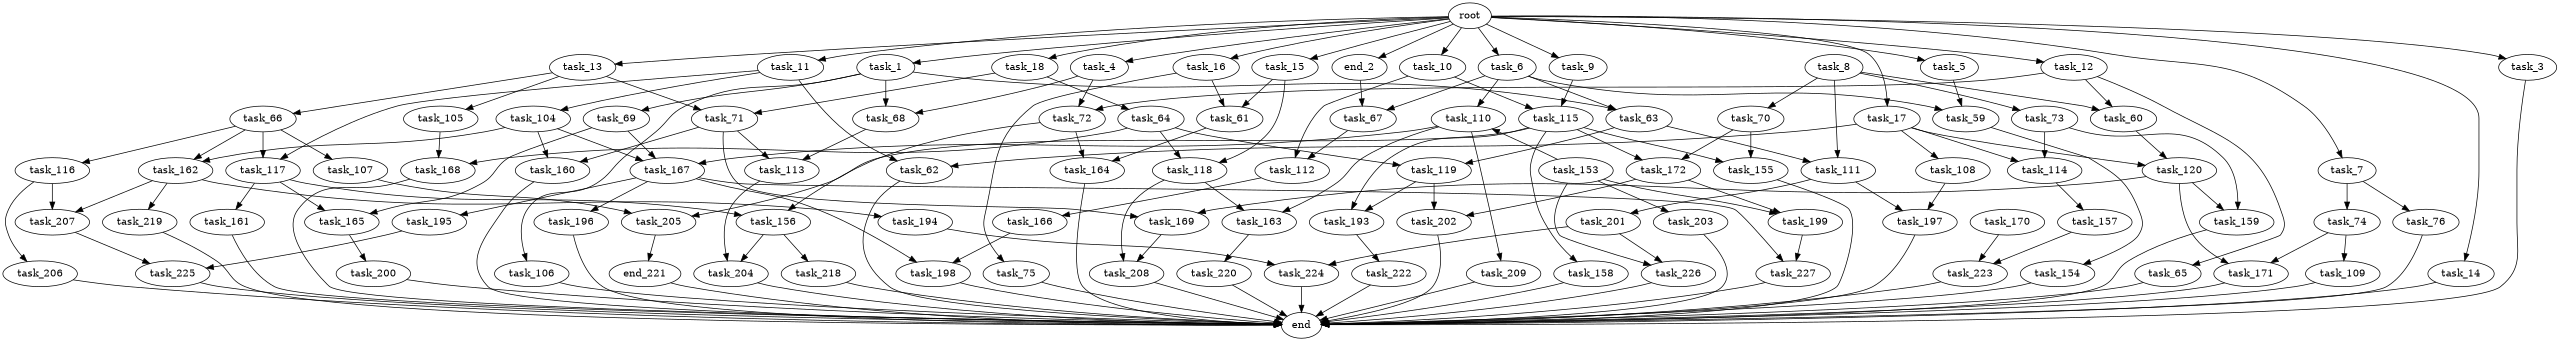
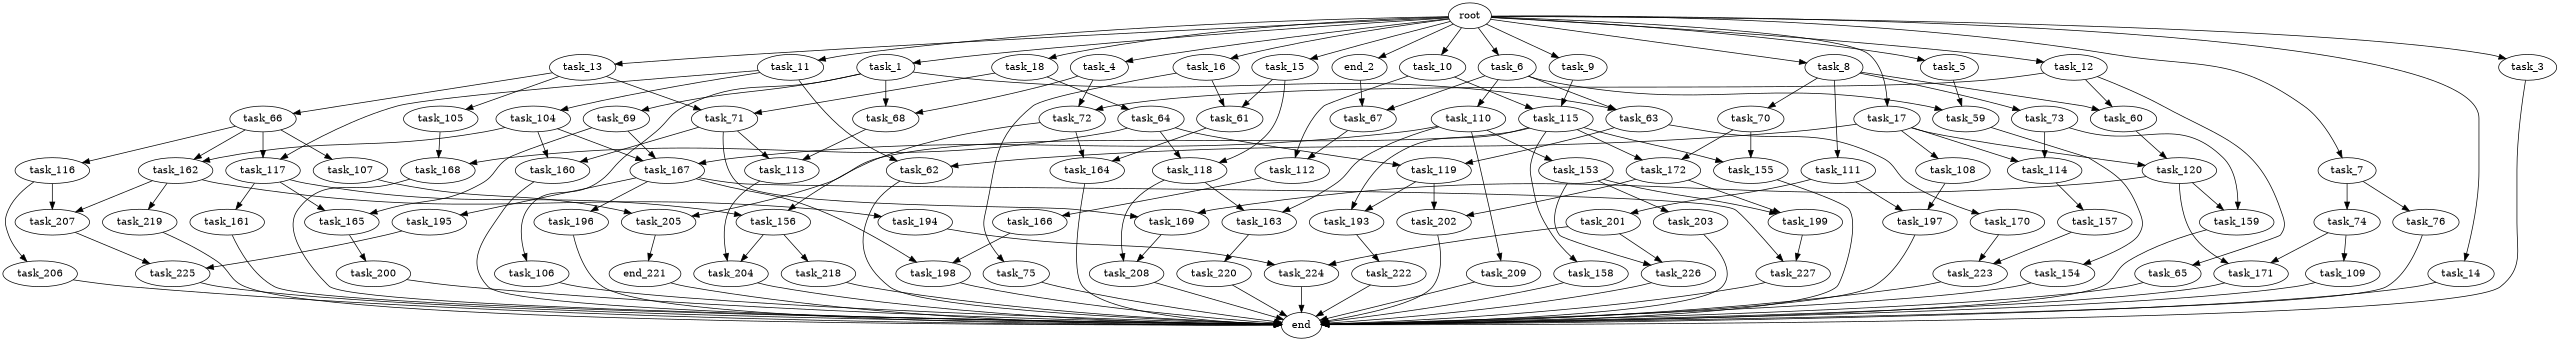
edge "root" -> "task_8": added
edge "task_153" -> "task_110": reversed
edge "task_63" -> "task_111": now "task_63" -> "task_170"
